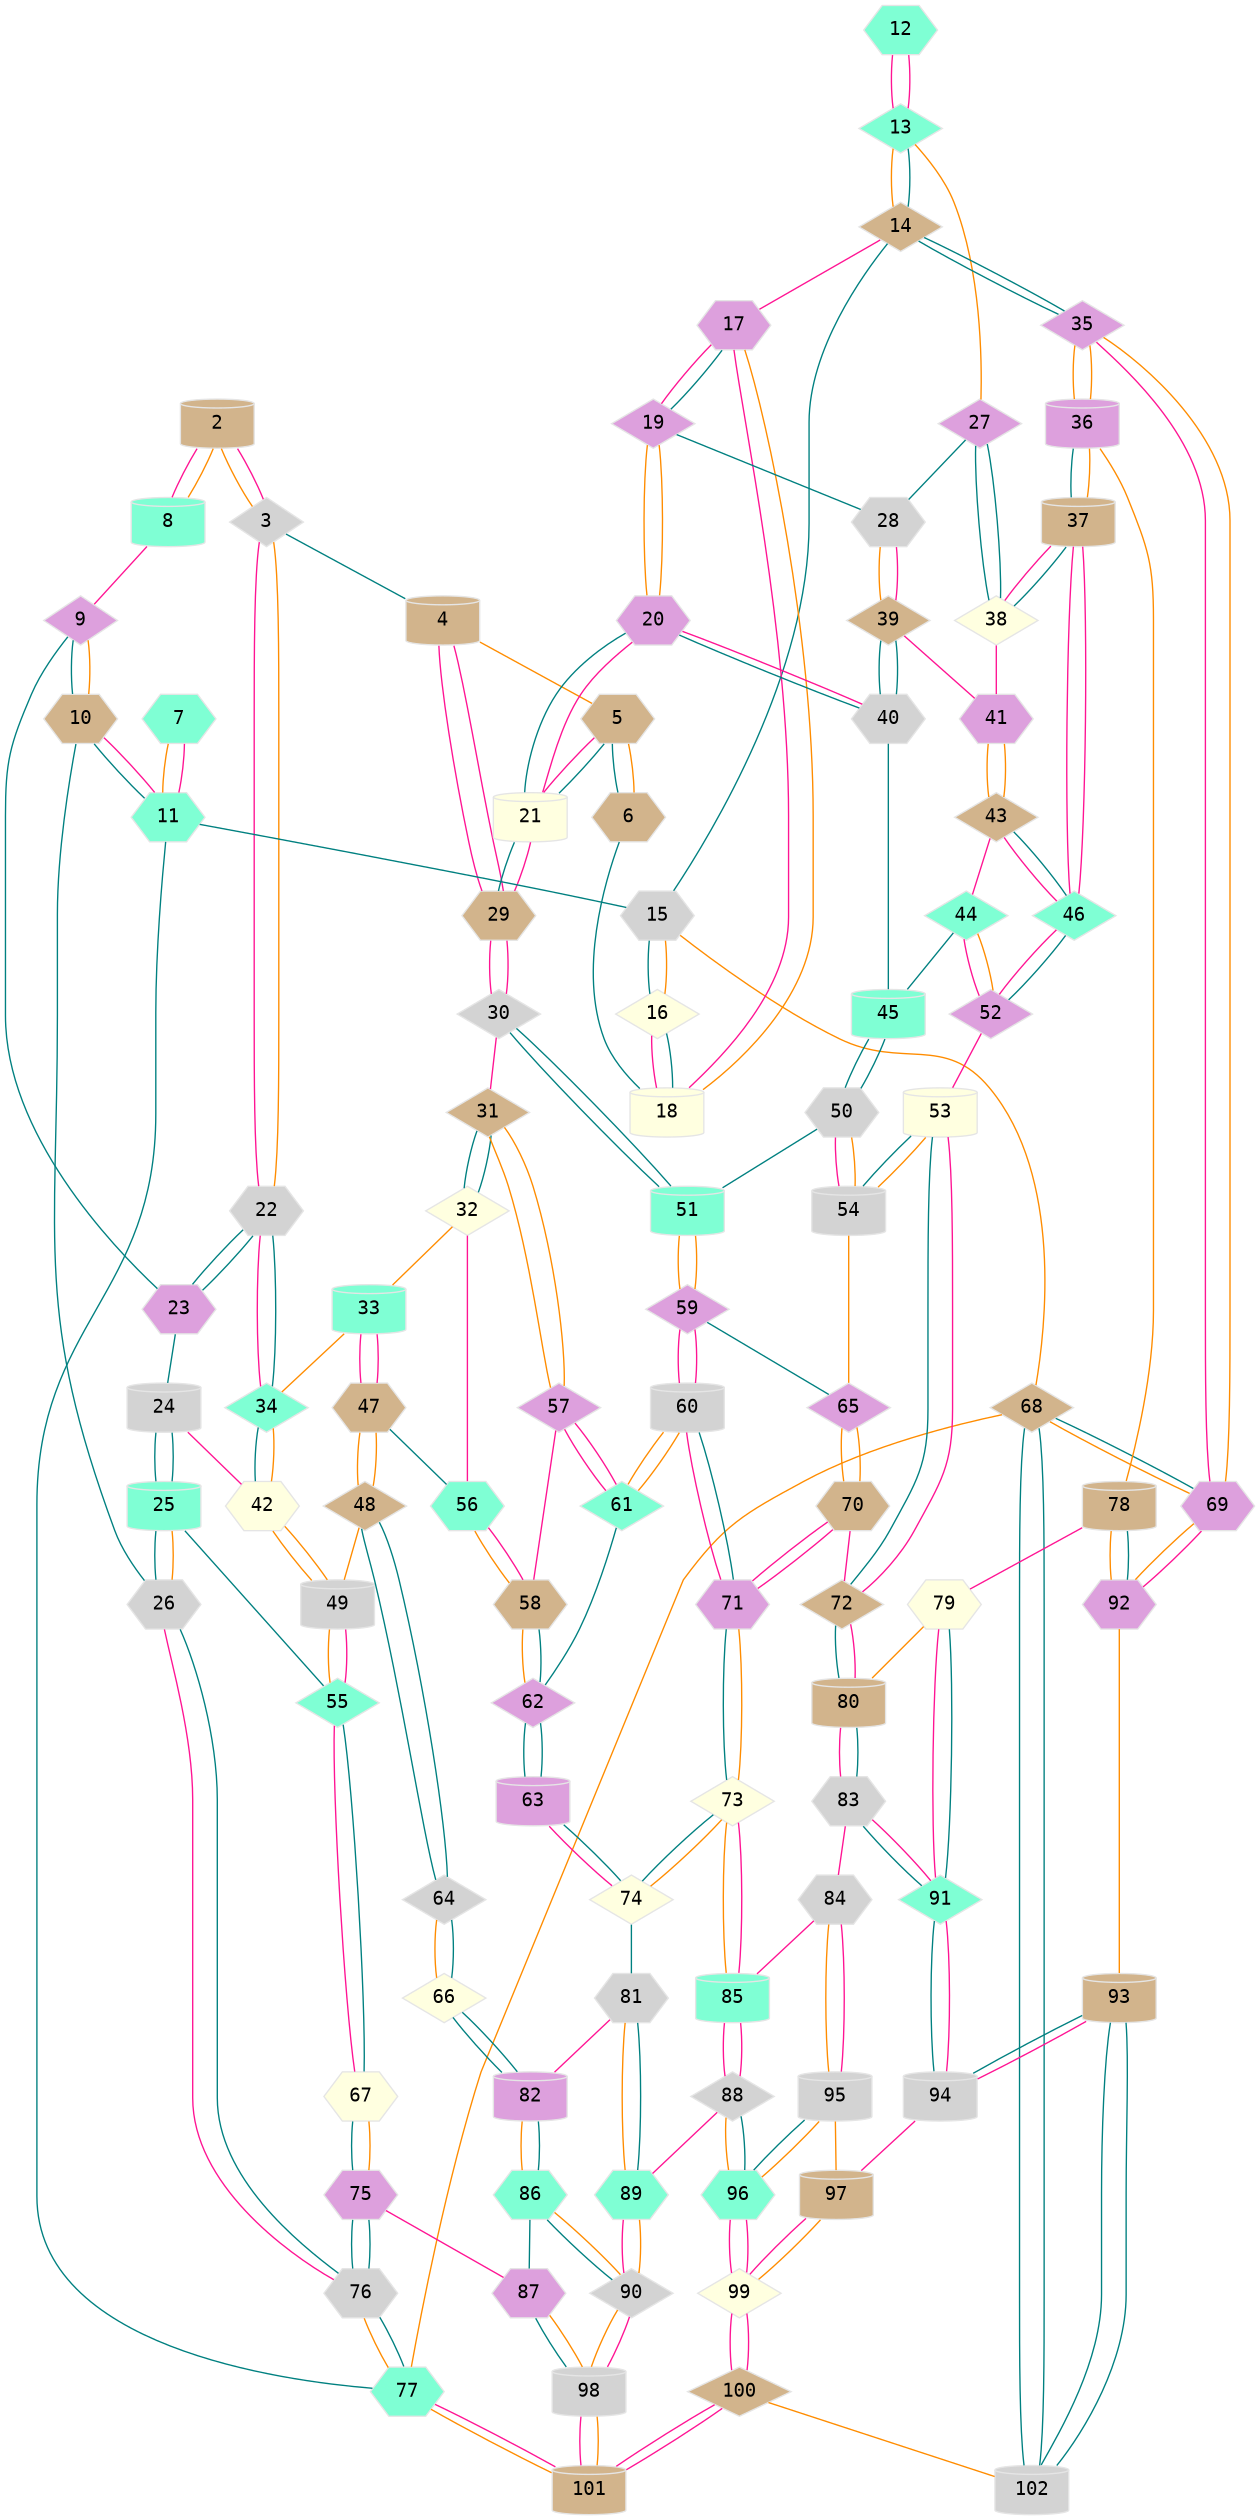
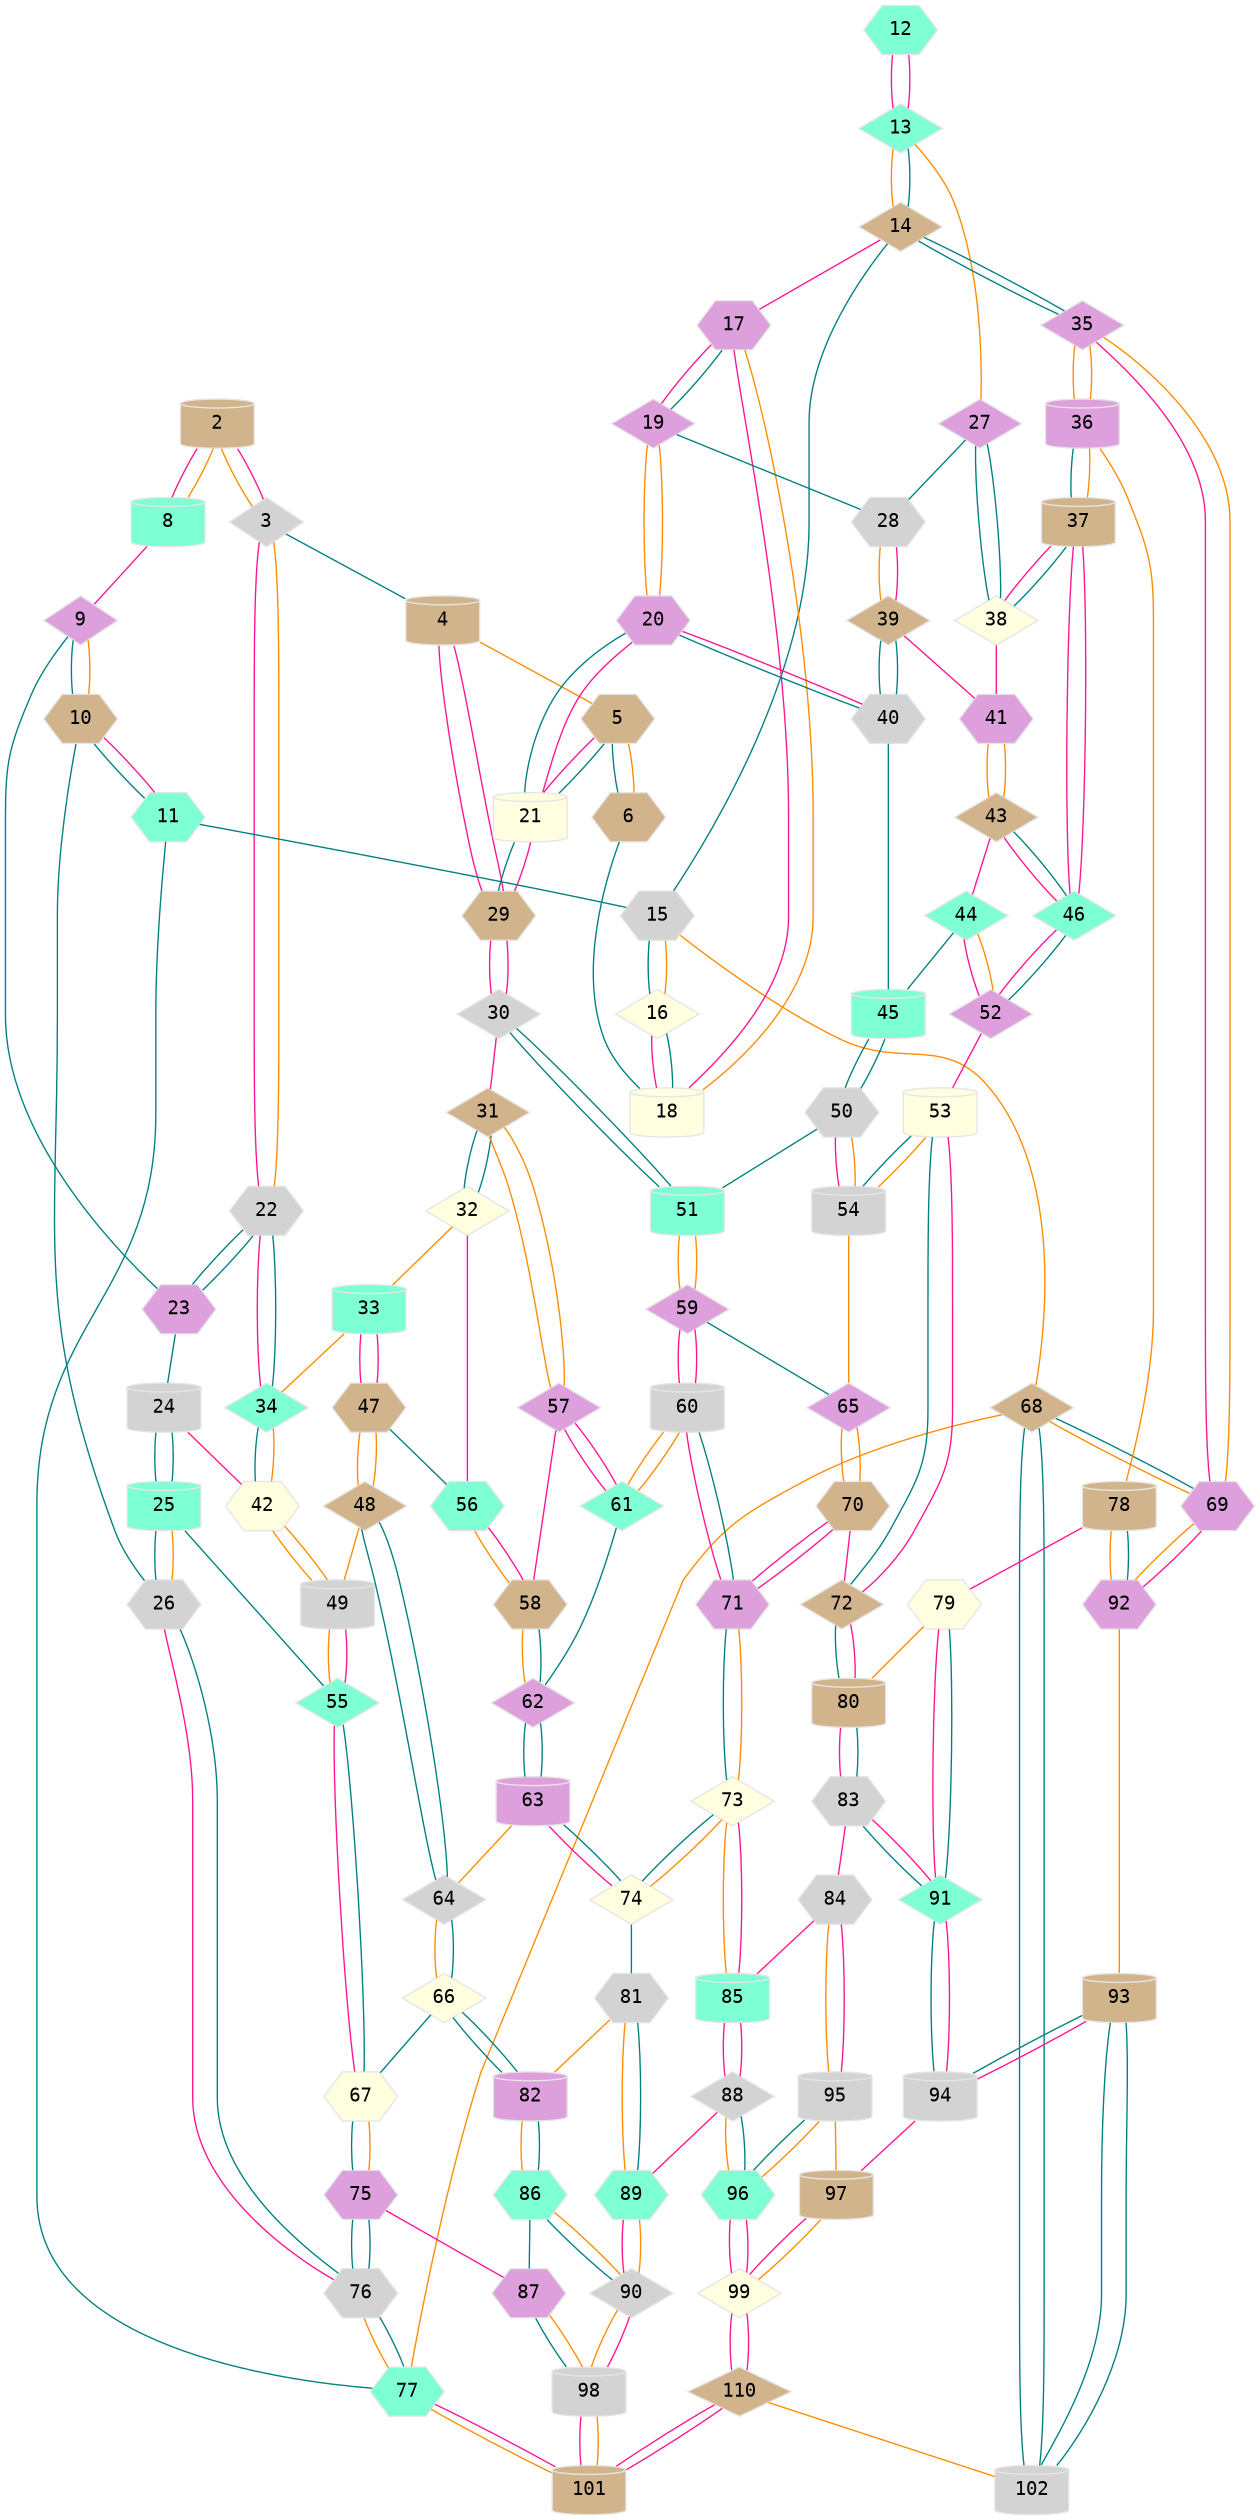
node "7": removed
edge "63" -- "64": added
edge "66" -- "67": added
edge "81" -- "82": color deeppink -> darkorange
node "100": label "100" -> "110"
